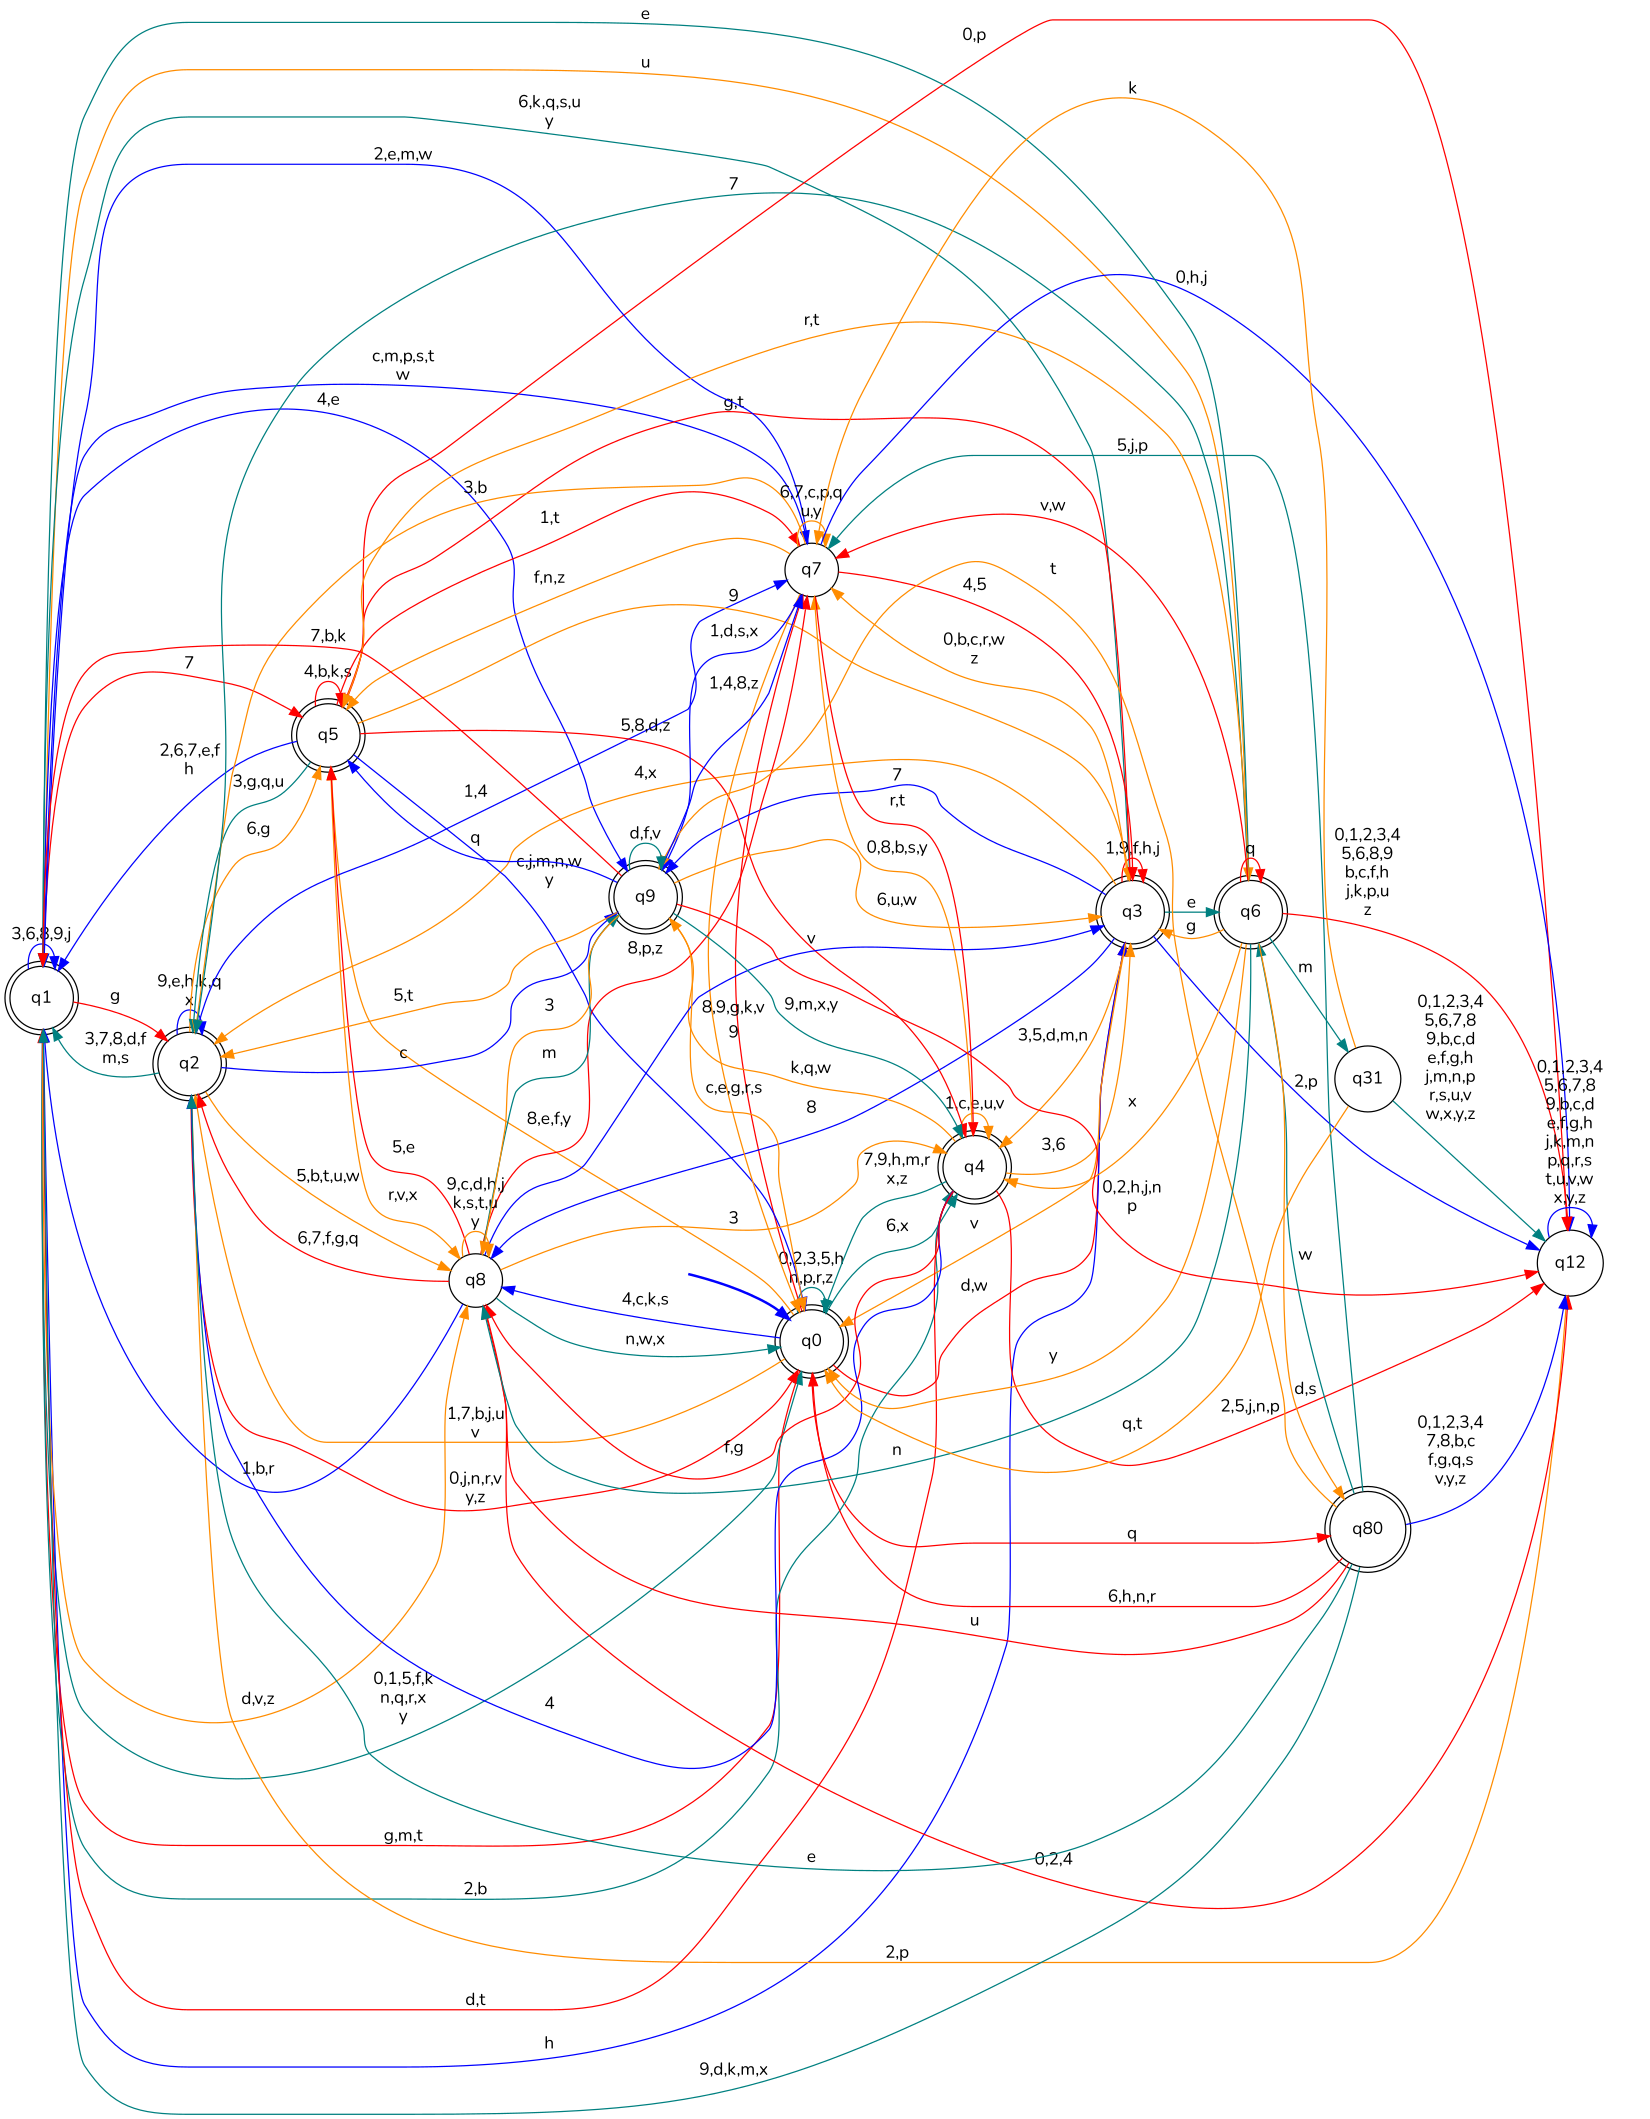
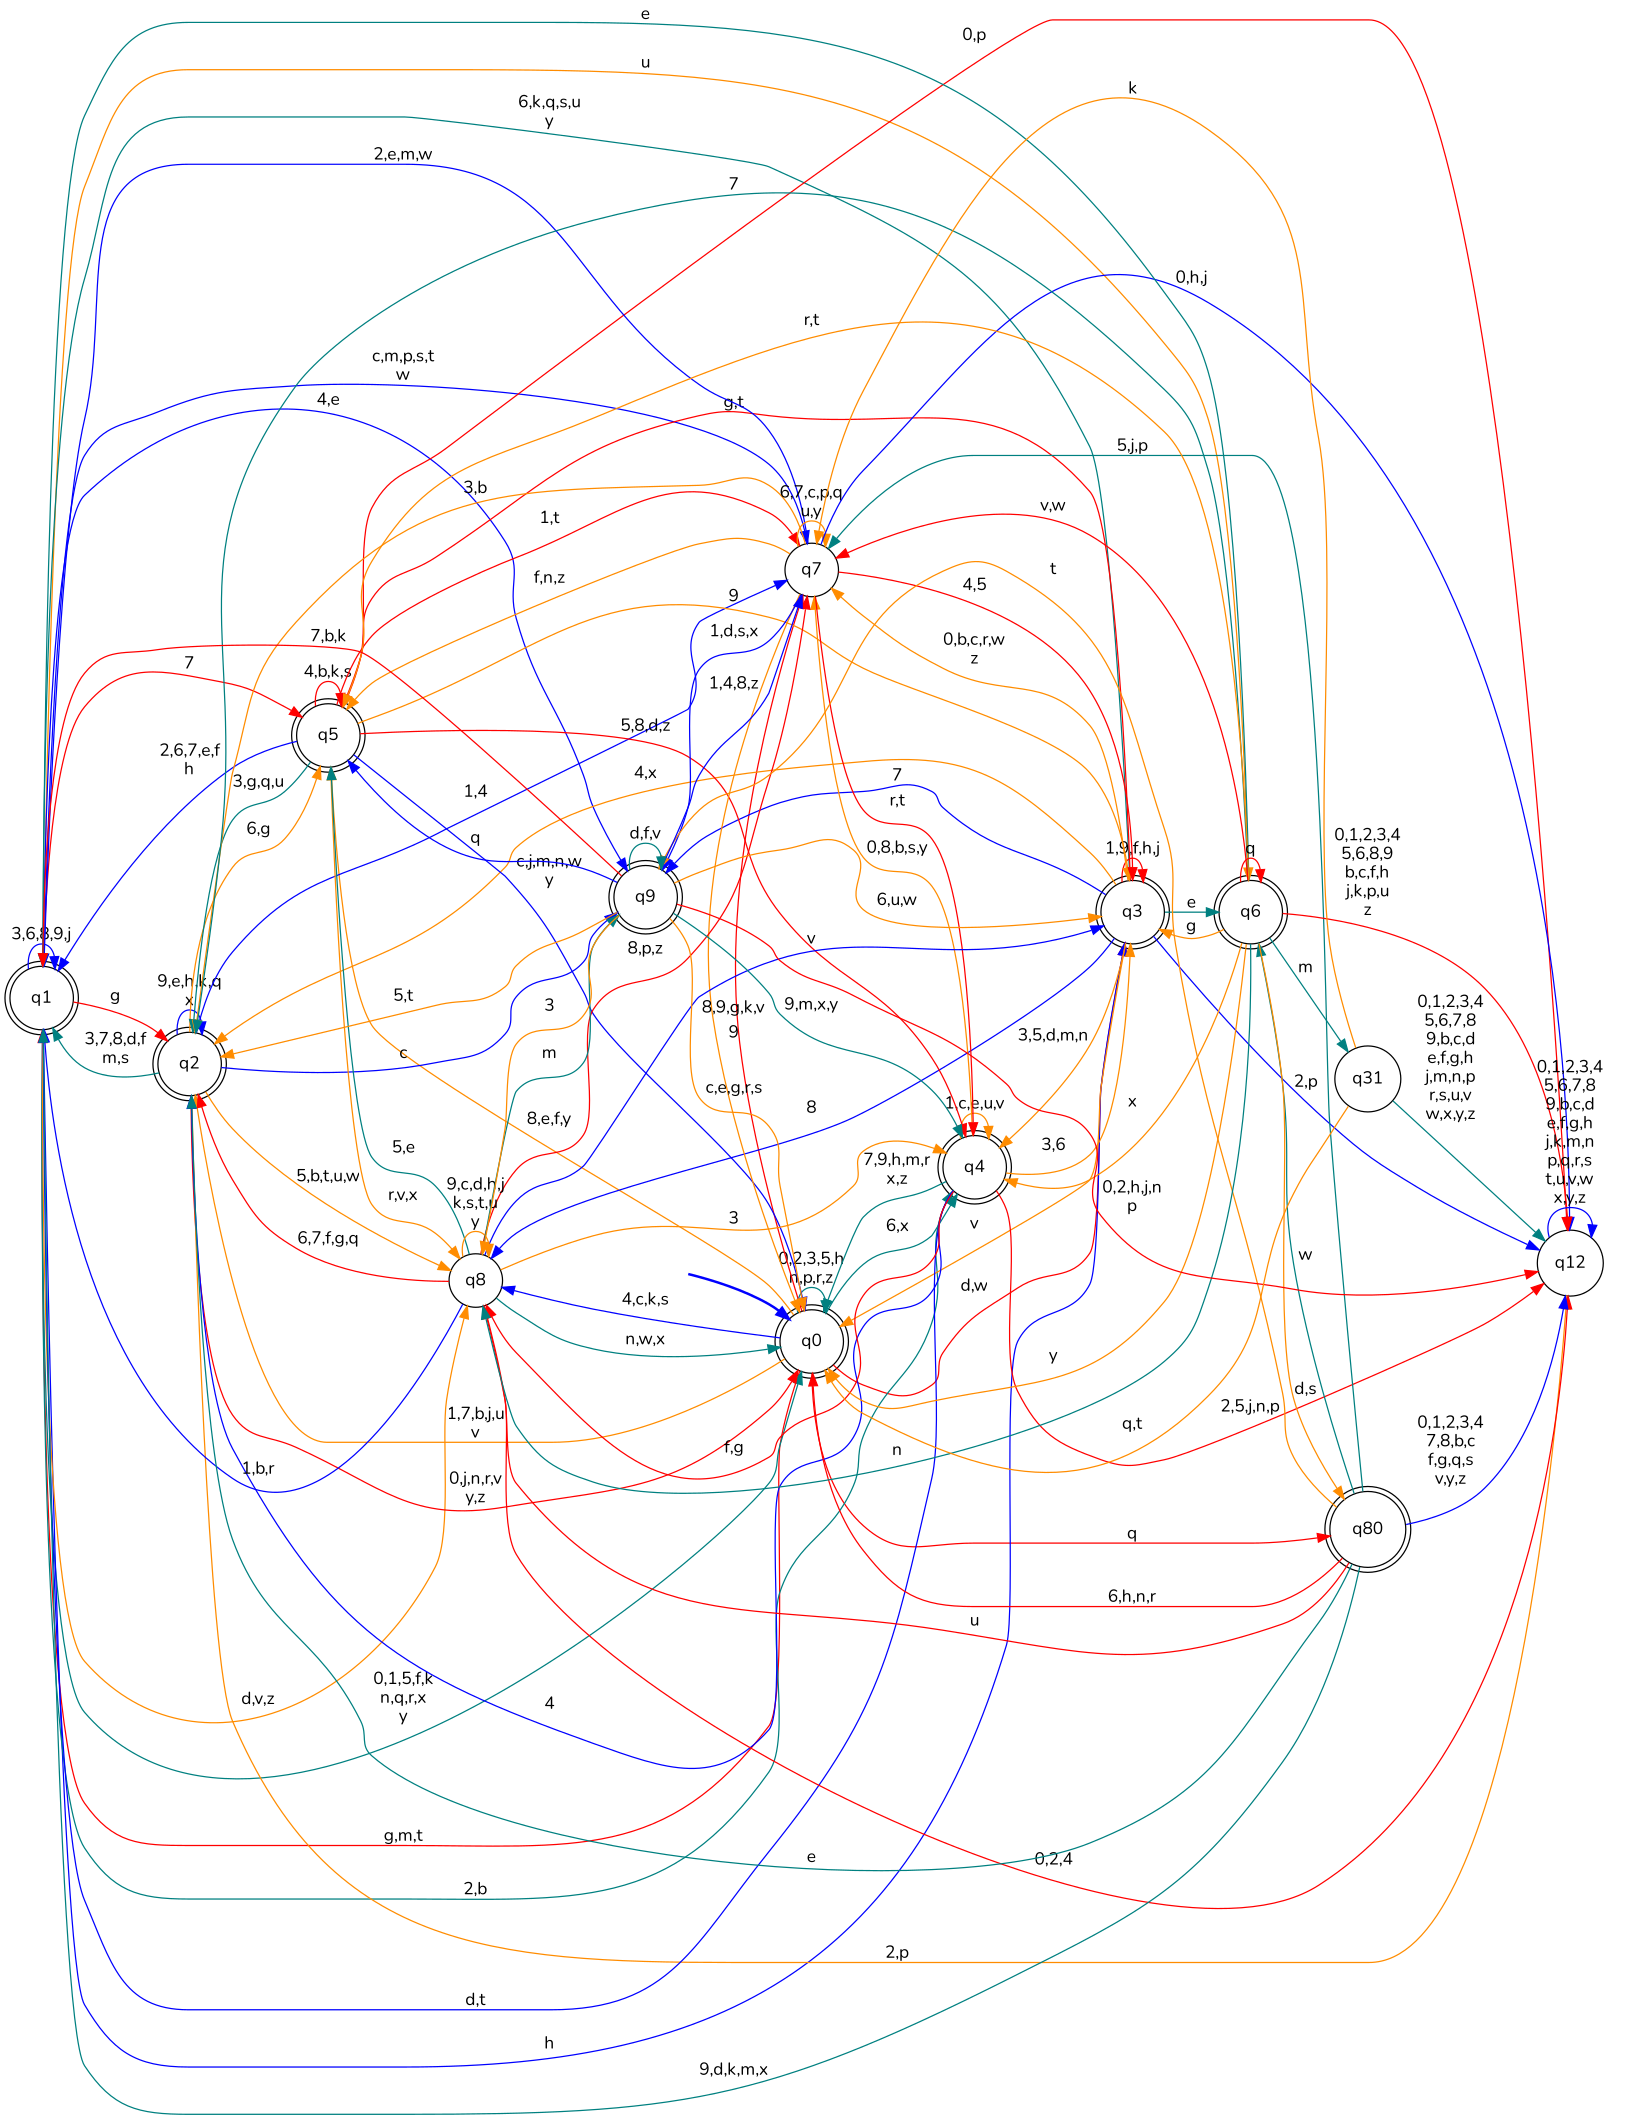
edge "q4" -> "q9": removed, label "k,q,w"
edge "q8" -> "q5": color red -> teal
edge "q4" -> "q1": color red -> blue
